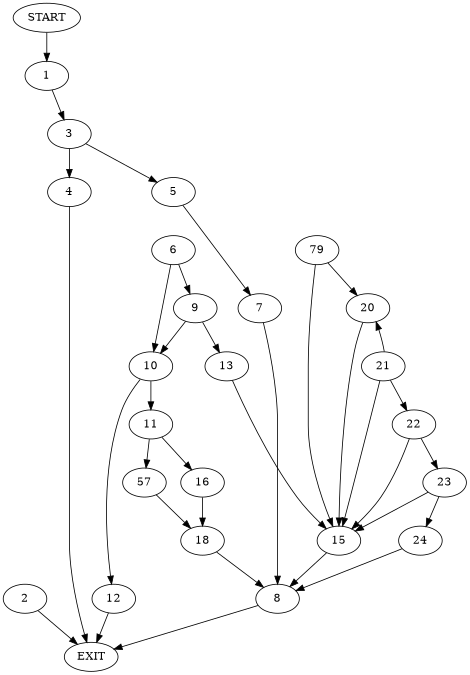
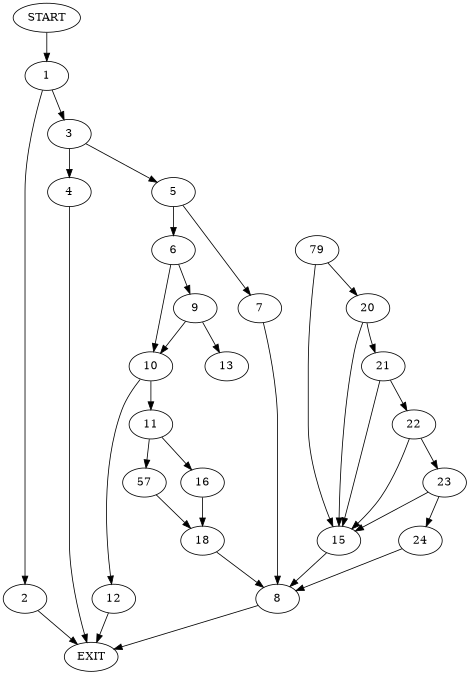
edge "5" -> "6": added
edge "1" -> "2": added
edge "21" -> "20": reversed
edge "13" -> "15": removed
